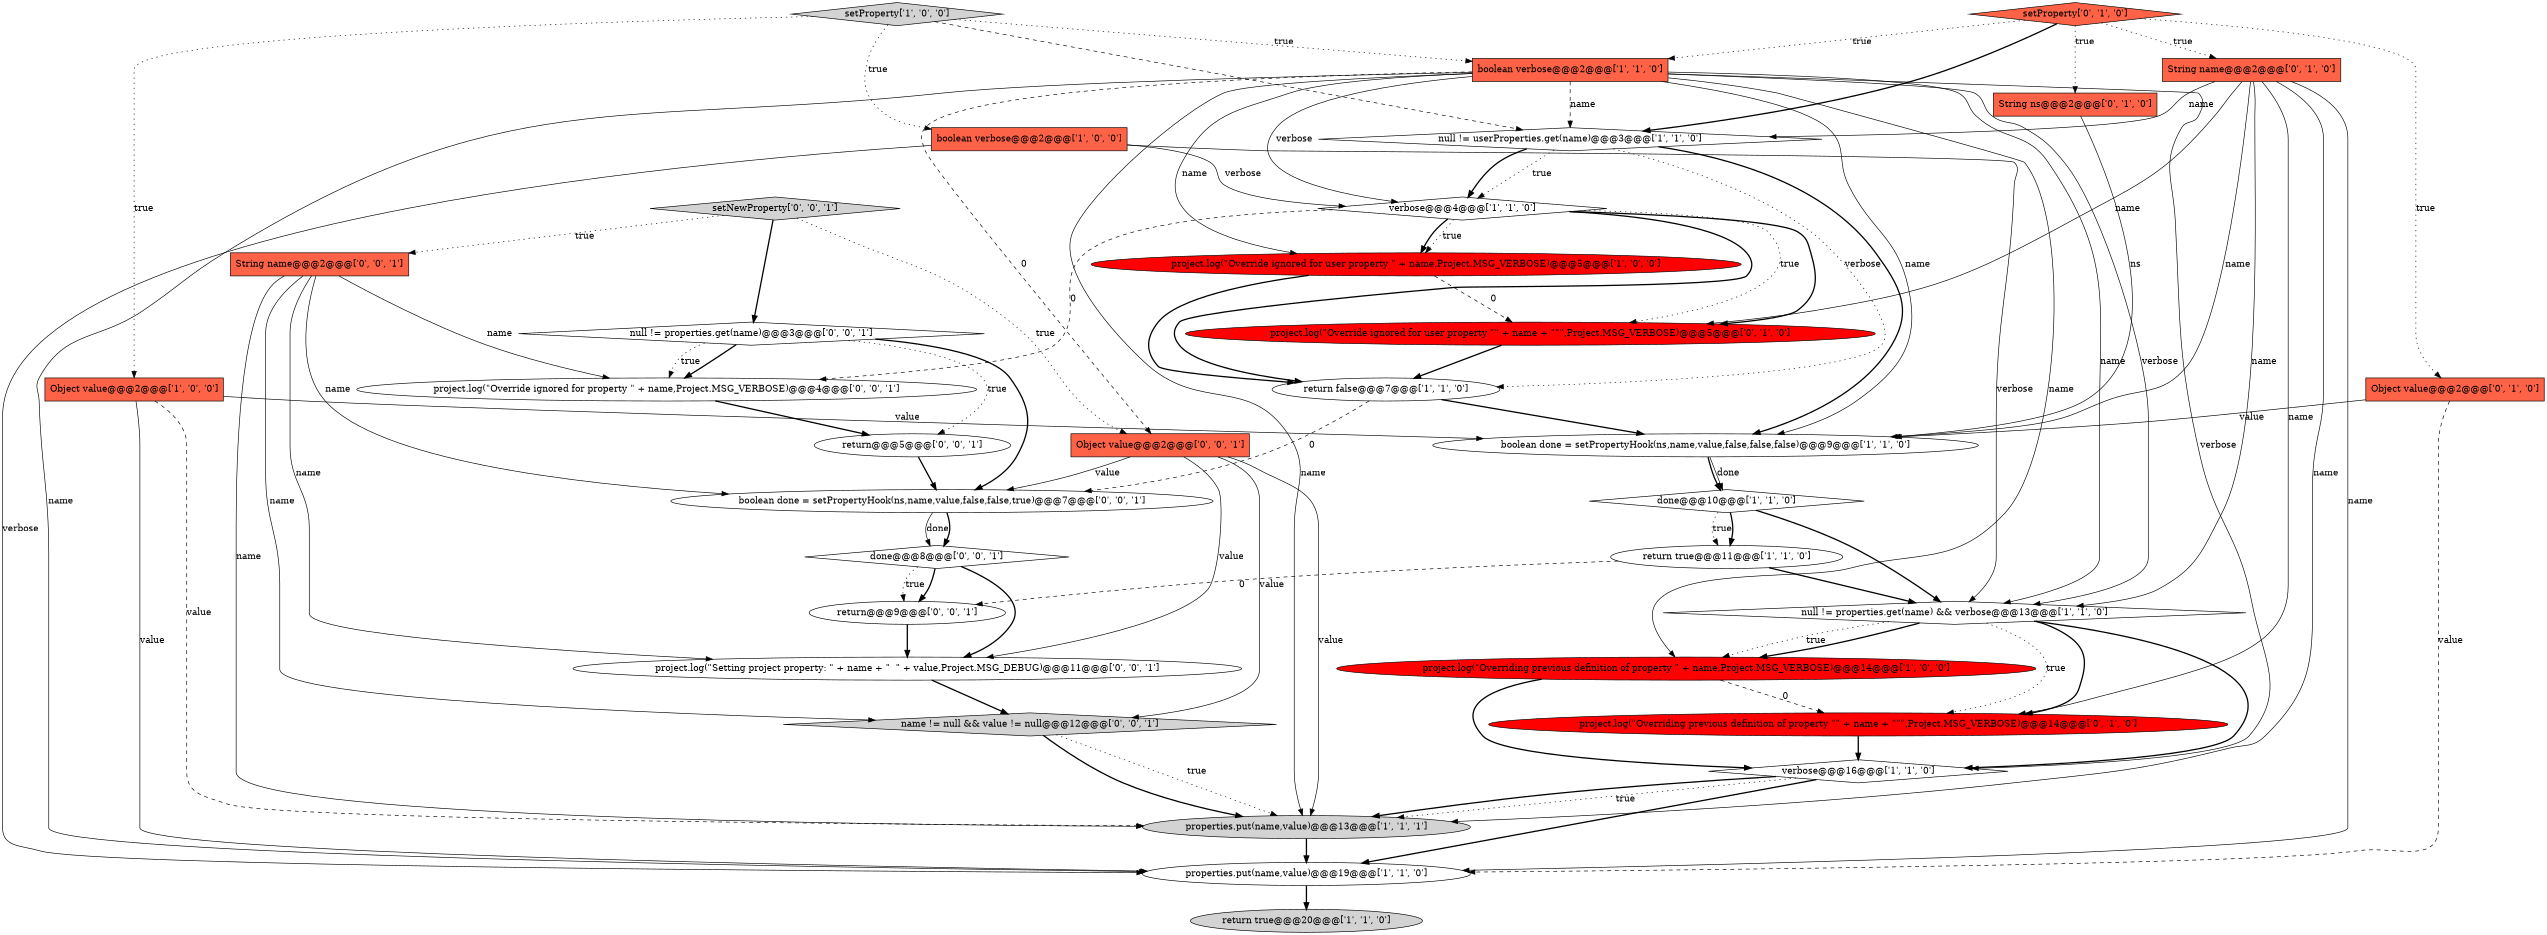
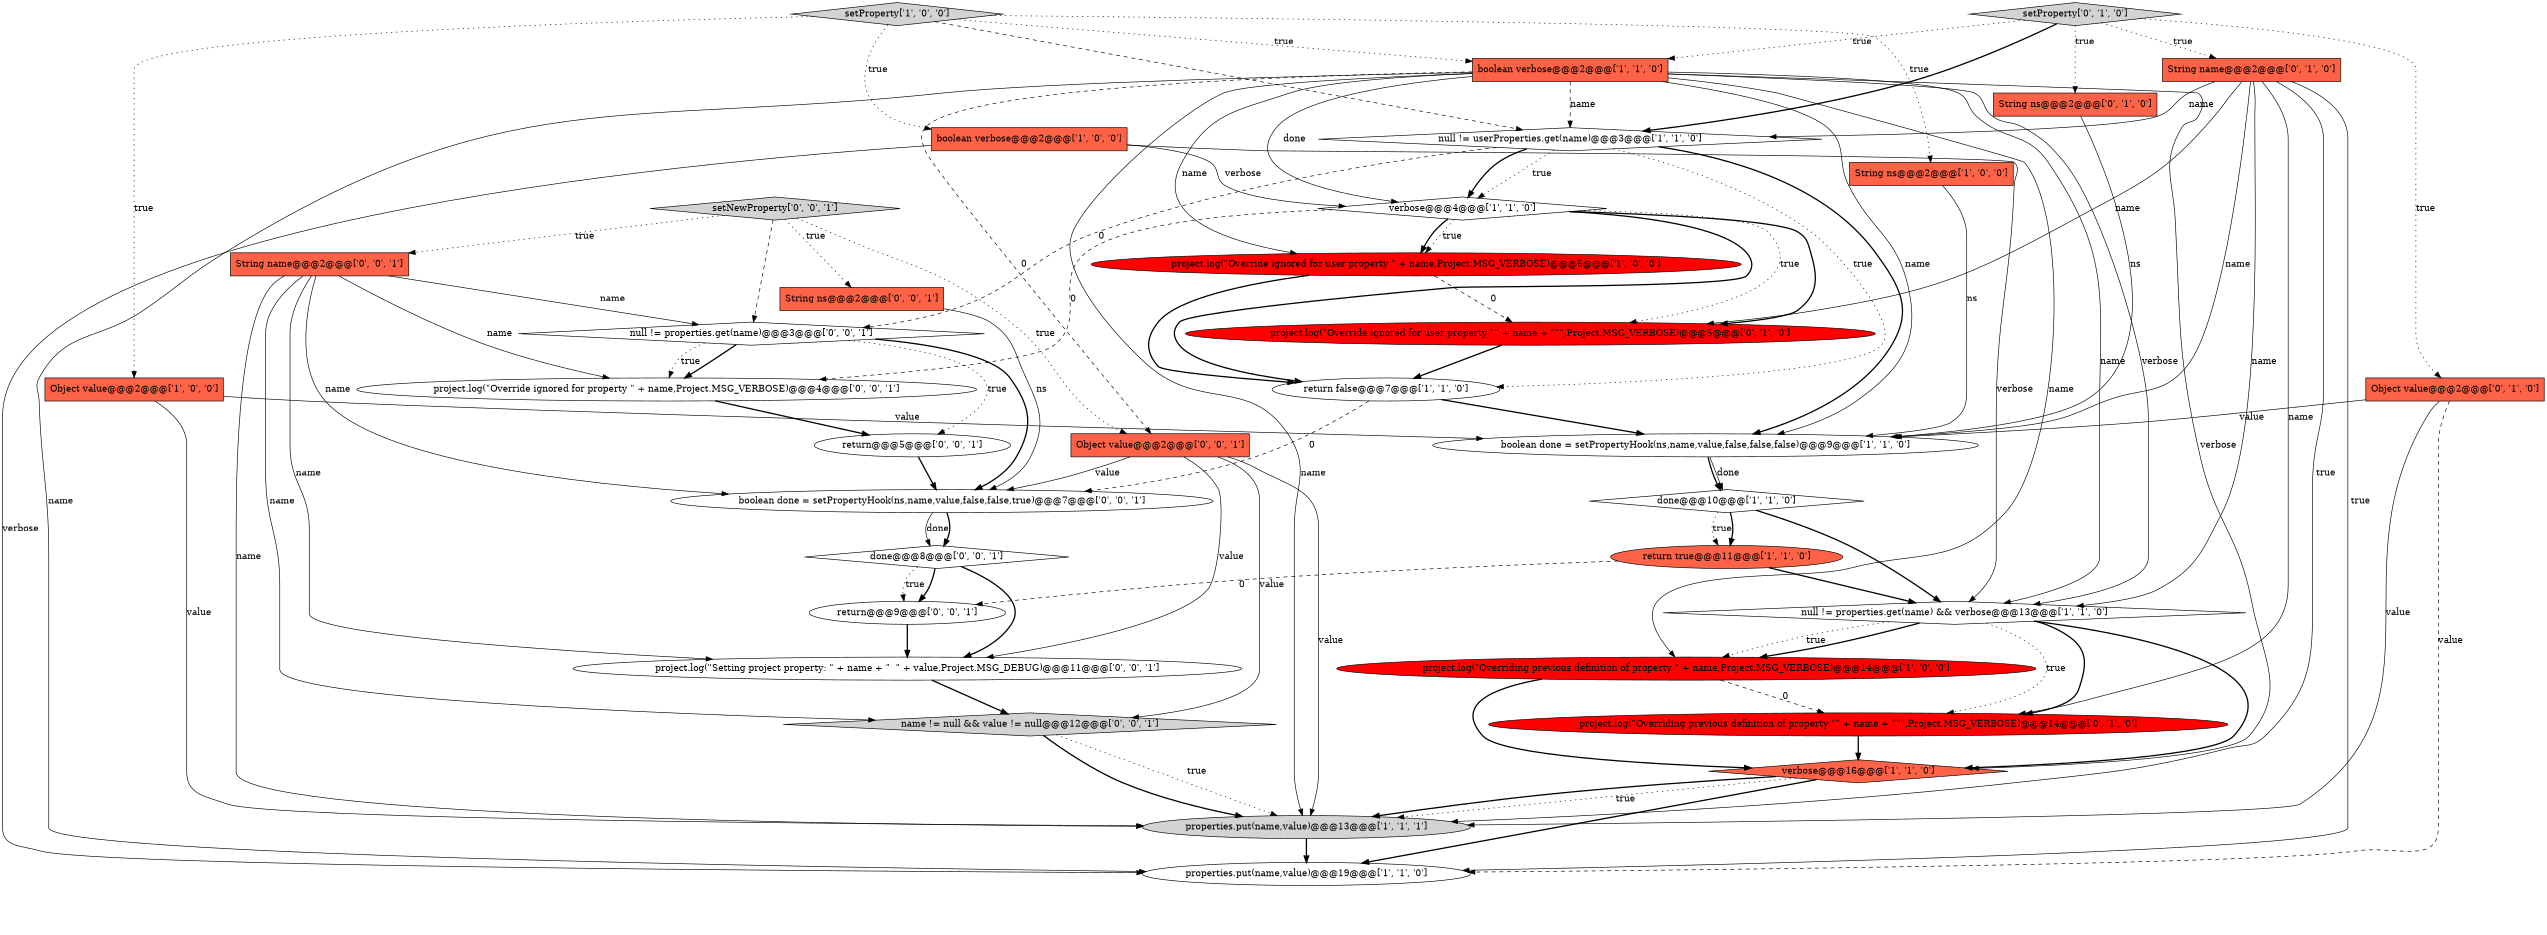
node "setProperty['0', '1', '0']": fillcolor tomato -> lightgray
edge "boolean verbose@@@2@@@['1', '1', '0']" -> "verbose@@@4@@@['1', '1', '0']": label "verbose" -> "done"
node "String ns@@@2@@@['1', '0', '0']": added
edge "null != userProperties.get(name)@@@3@@@['1', '1', '0']" -> "null != properties.get(name)@@@3@@@['0', '0', '1']": added, label "0"
edge "null != userProperties.get(name)@@@3@@@['1', '1', '0']" -> "return false@@@7@@@['1', '1', '0']": label "verbose" -> "true"
edge "setNewProperty['0', '0', '1']" -> "null != properties.get(name)@@@3@@@['0', '0', '1']": style bold -> dashed
node "String ns@@@2@@@['0', '0', '1']": added
edge "String name@@@2@@@['0', '0', '1']" -> "null != properties.get(name)@@@3@@@['0', '0', '1']": added, label "name"
edge "String name@@@2@@@['0', '1', '0']" -> "properties.put(name,value)@@@13@@@['1', '1', '1']": label "name" -> "true"
edge "String name@@@2@@@['0', '1', '0']" -> "properties.put(name,value)@@@19@@@['1', '1', '0']": label "name" -> "true"
node "return true@@@11@@@['1', '1', '0']": fillcolor white -> tomato
node "verbose@@@16@@@['1', '1', '0']": fillcolor white -> tomato
edge "Object value@@@2@@@['0', '1', '0']" -> "properties.put(name,value)@@@13@@@['1', '1', '1']": added, label "value"
edge "Object value@@@2@@@['1', '0', '0']" -> "properties.put(name,value)@@@13@@@['1', '1', '1']": style dashed -> solid
edge "Object value@@@2@@@['1', '0', '0']" -> "properties.put(name,value)@@@19@@@['1', '1', '0']": removed, label "value"
node "return true@@@20@@@['1', '1', '0']": removed
